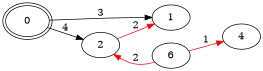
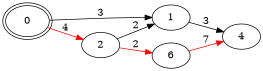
edge "1" -> "4": added, label "3"
edge "0" -> "2": color black -> red
edge "2" -> "1": color red -> black
edge "6" -> "4": label "1" -> "7"
edge "6" -> "2": reversed
